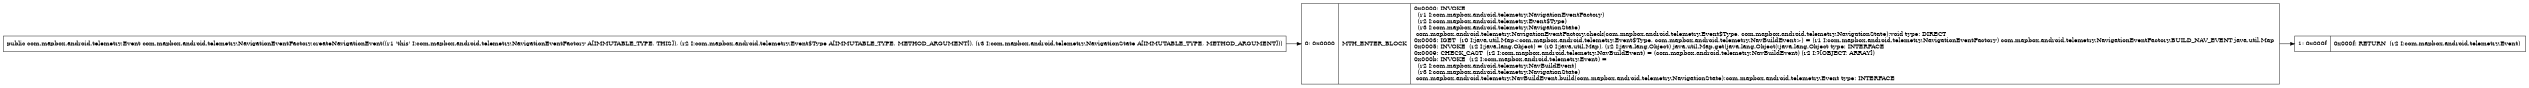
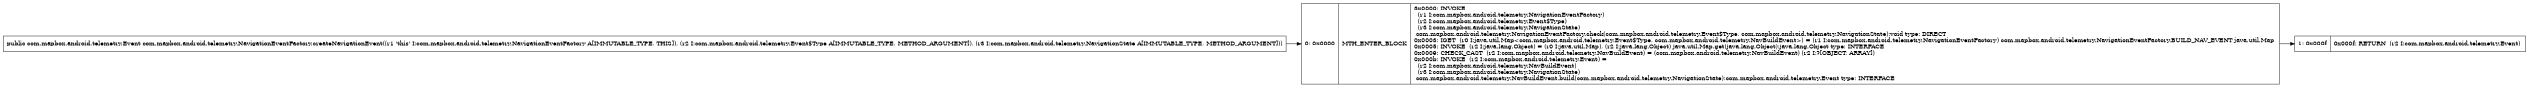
node "0: 0x0000": text "0x0000: INVOKE" -> "3x0000: INVOKE"
